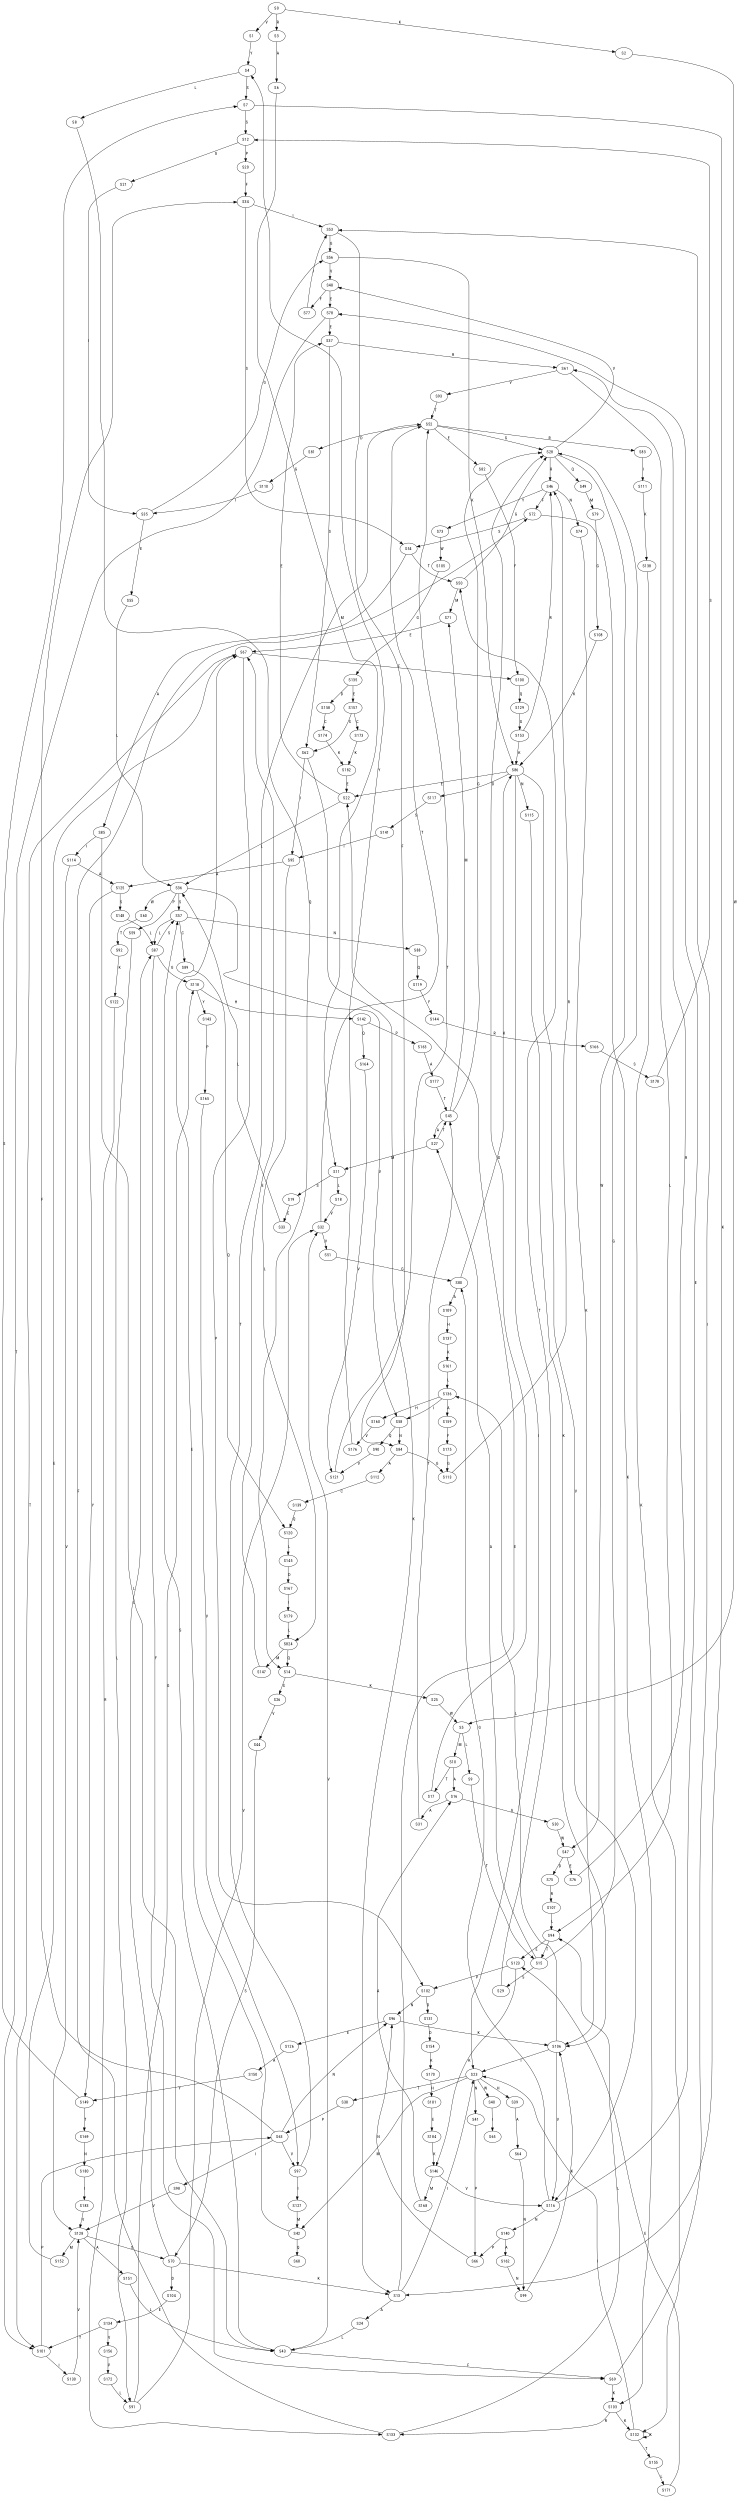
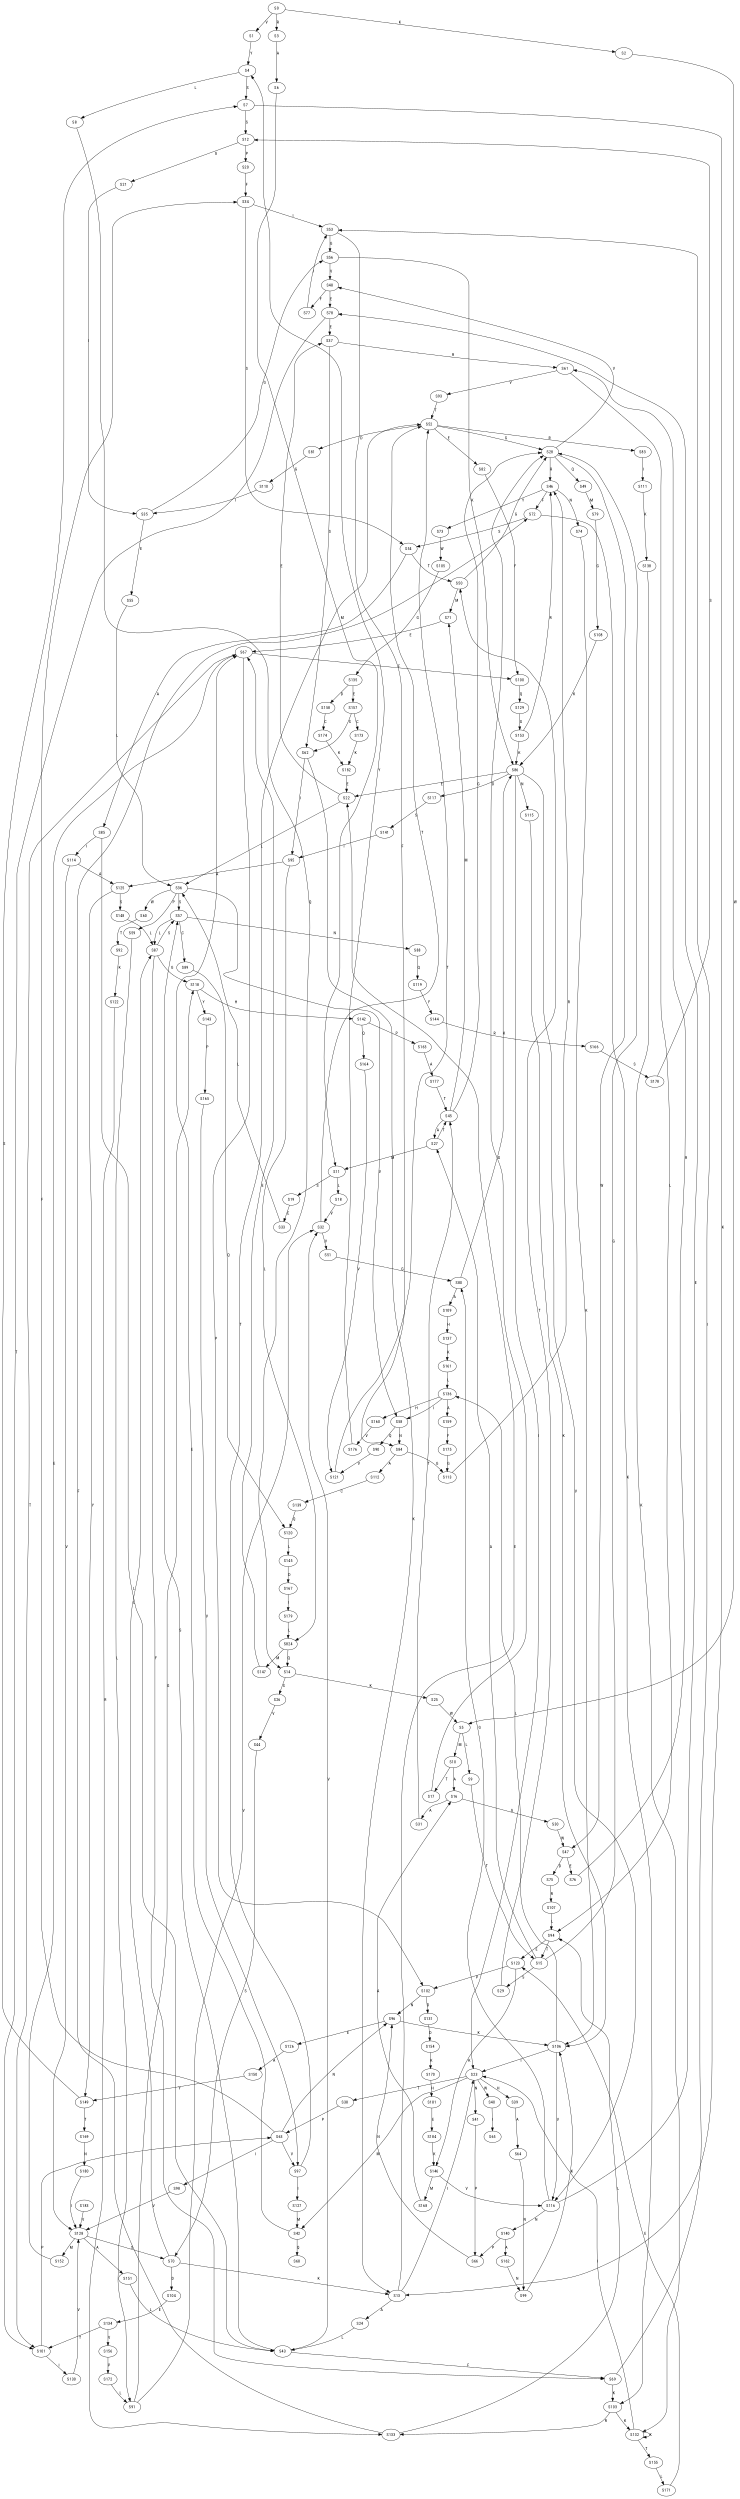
edge "S180" -> "S183": now "S180" -> "S128"
